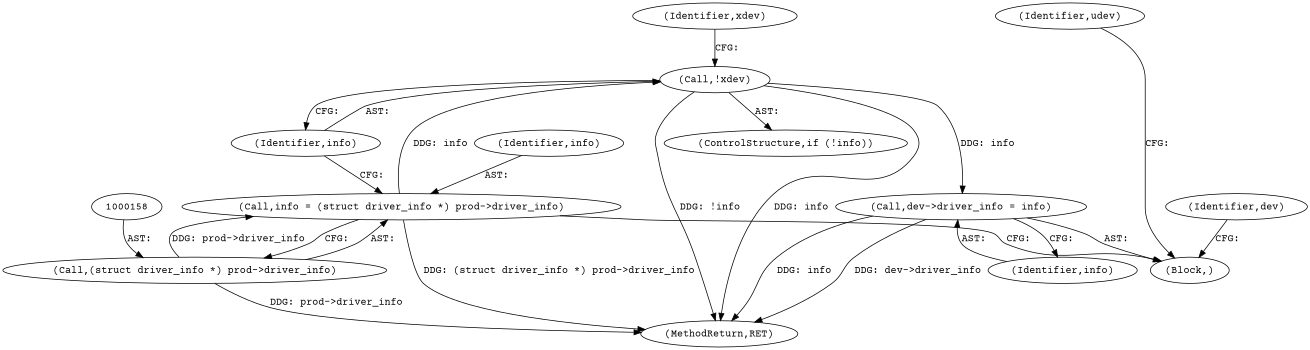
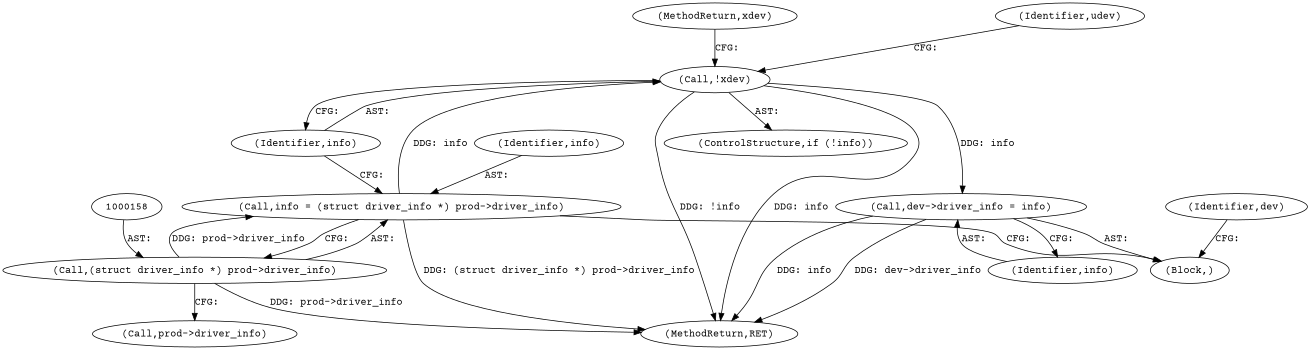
node "(Identifier,xdev)": label "(Identifier,xdev)" -> "(MethodReturn,xdev)"
edge "(Identifier,udev)" -> "(Block,)": now "(Identifier,udev)" -> "(Call,!xdev)"
node "(Call,prod->driver_info)": added
